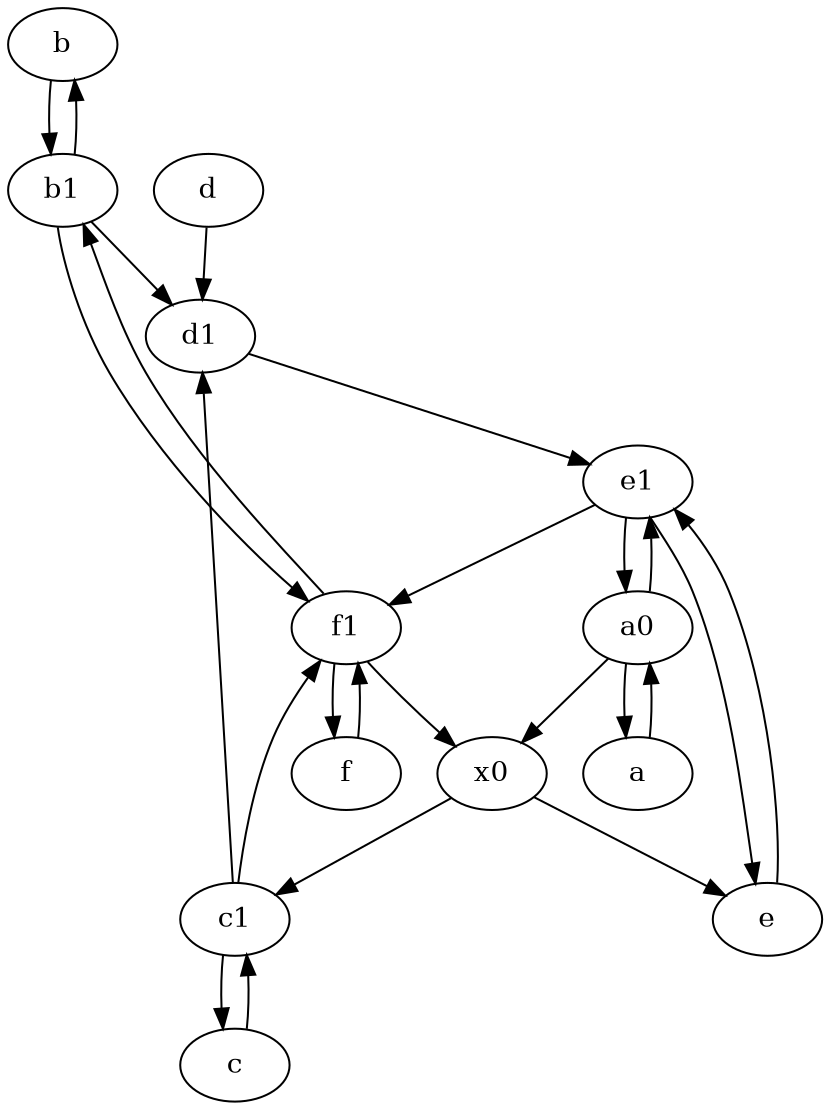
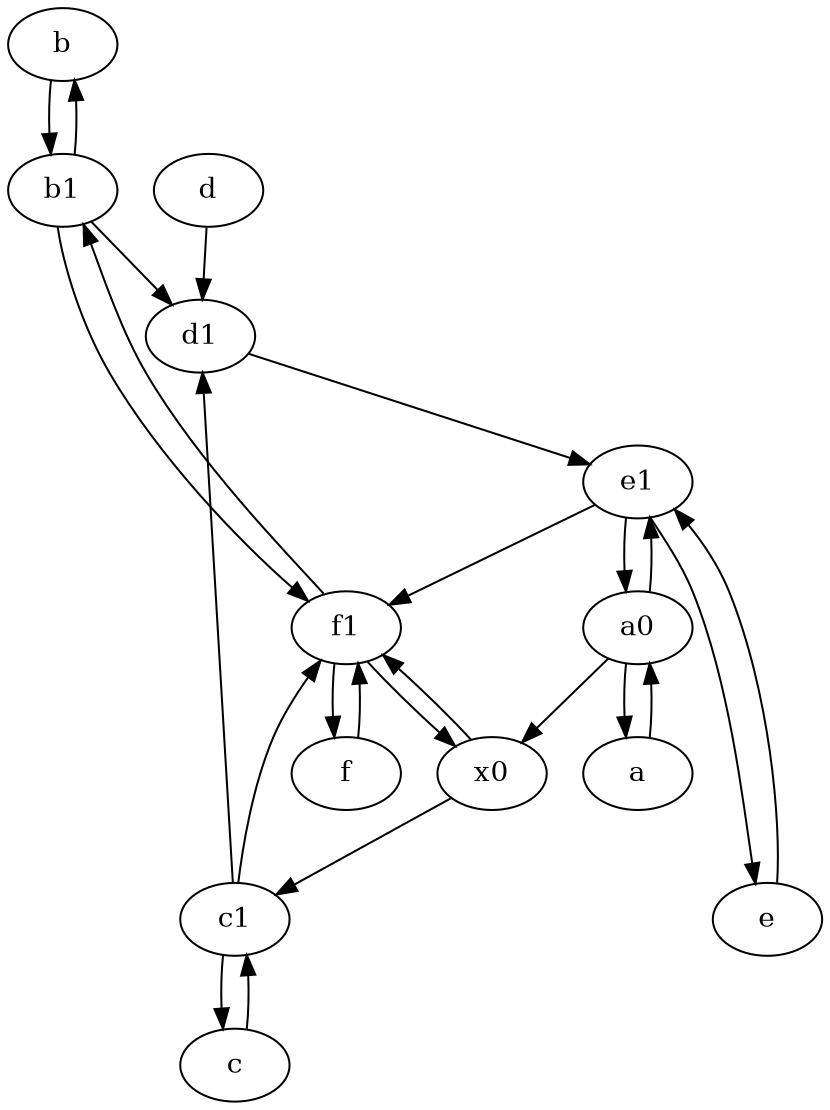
edge "x0" -> "e": now "x0" -> "f1"
